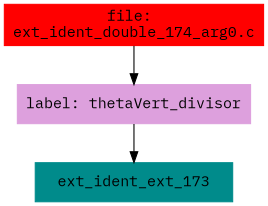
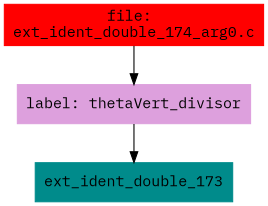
node "ext_ident_ext_173": label "ext_ident_ext_173" -> "ext_ident_double_173"
